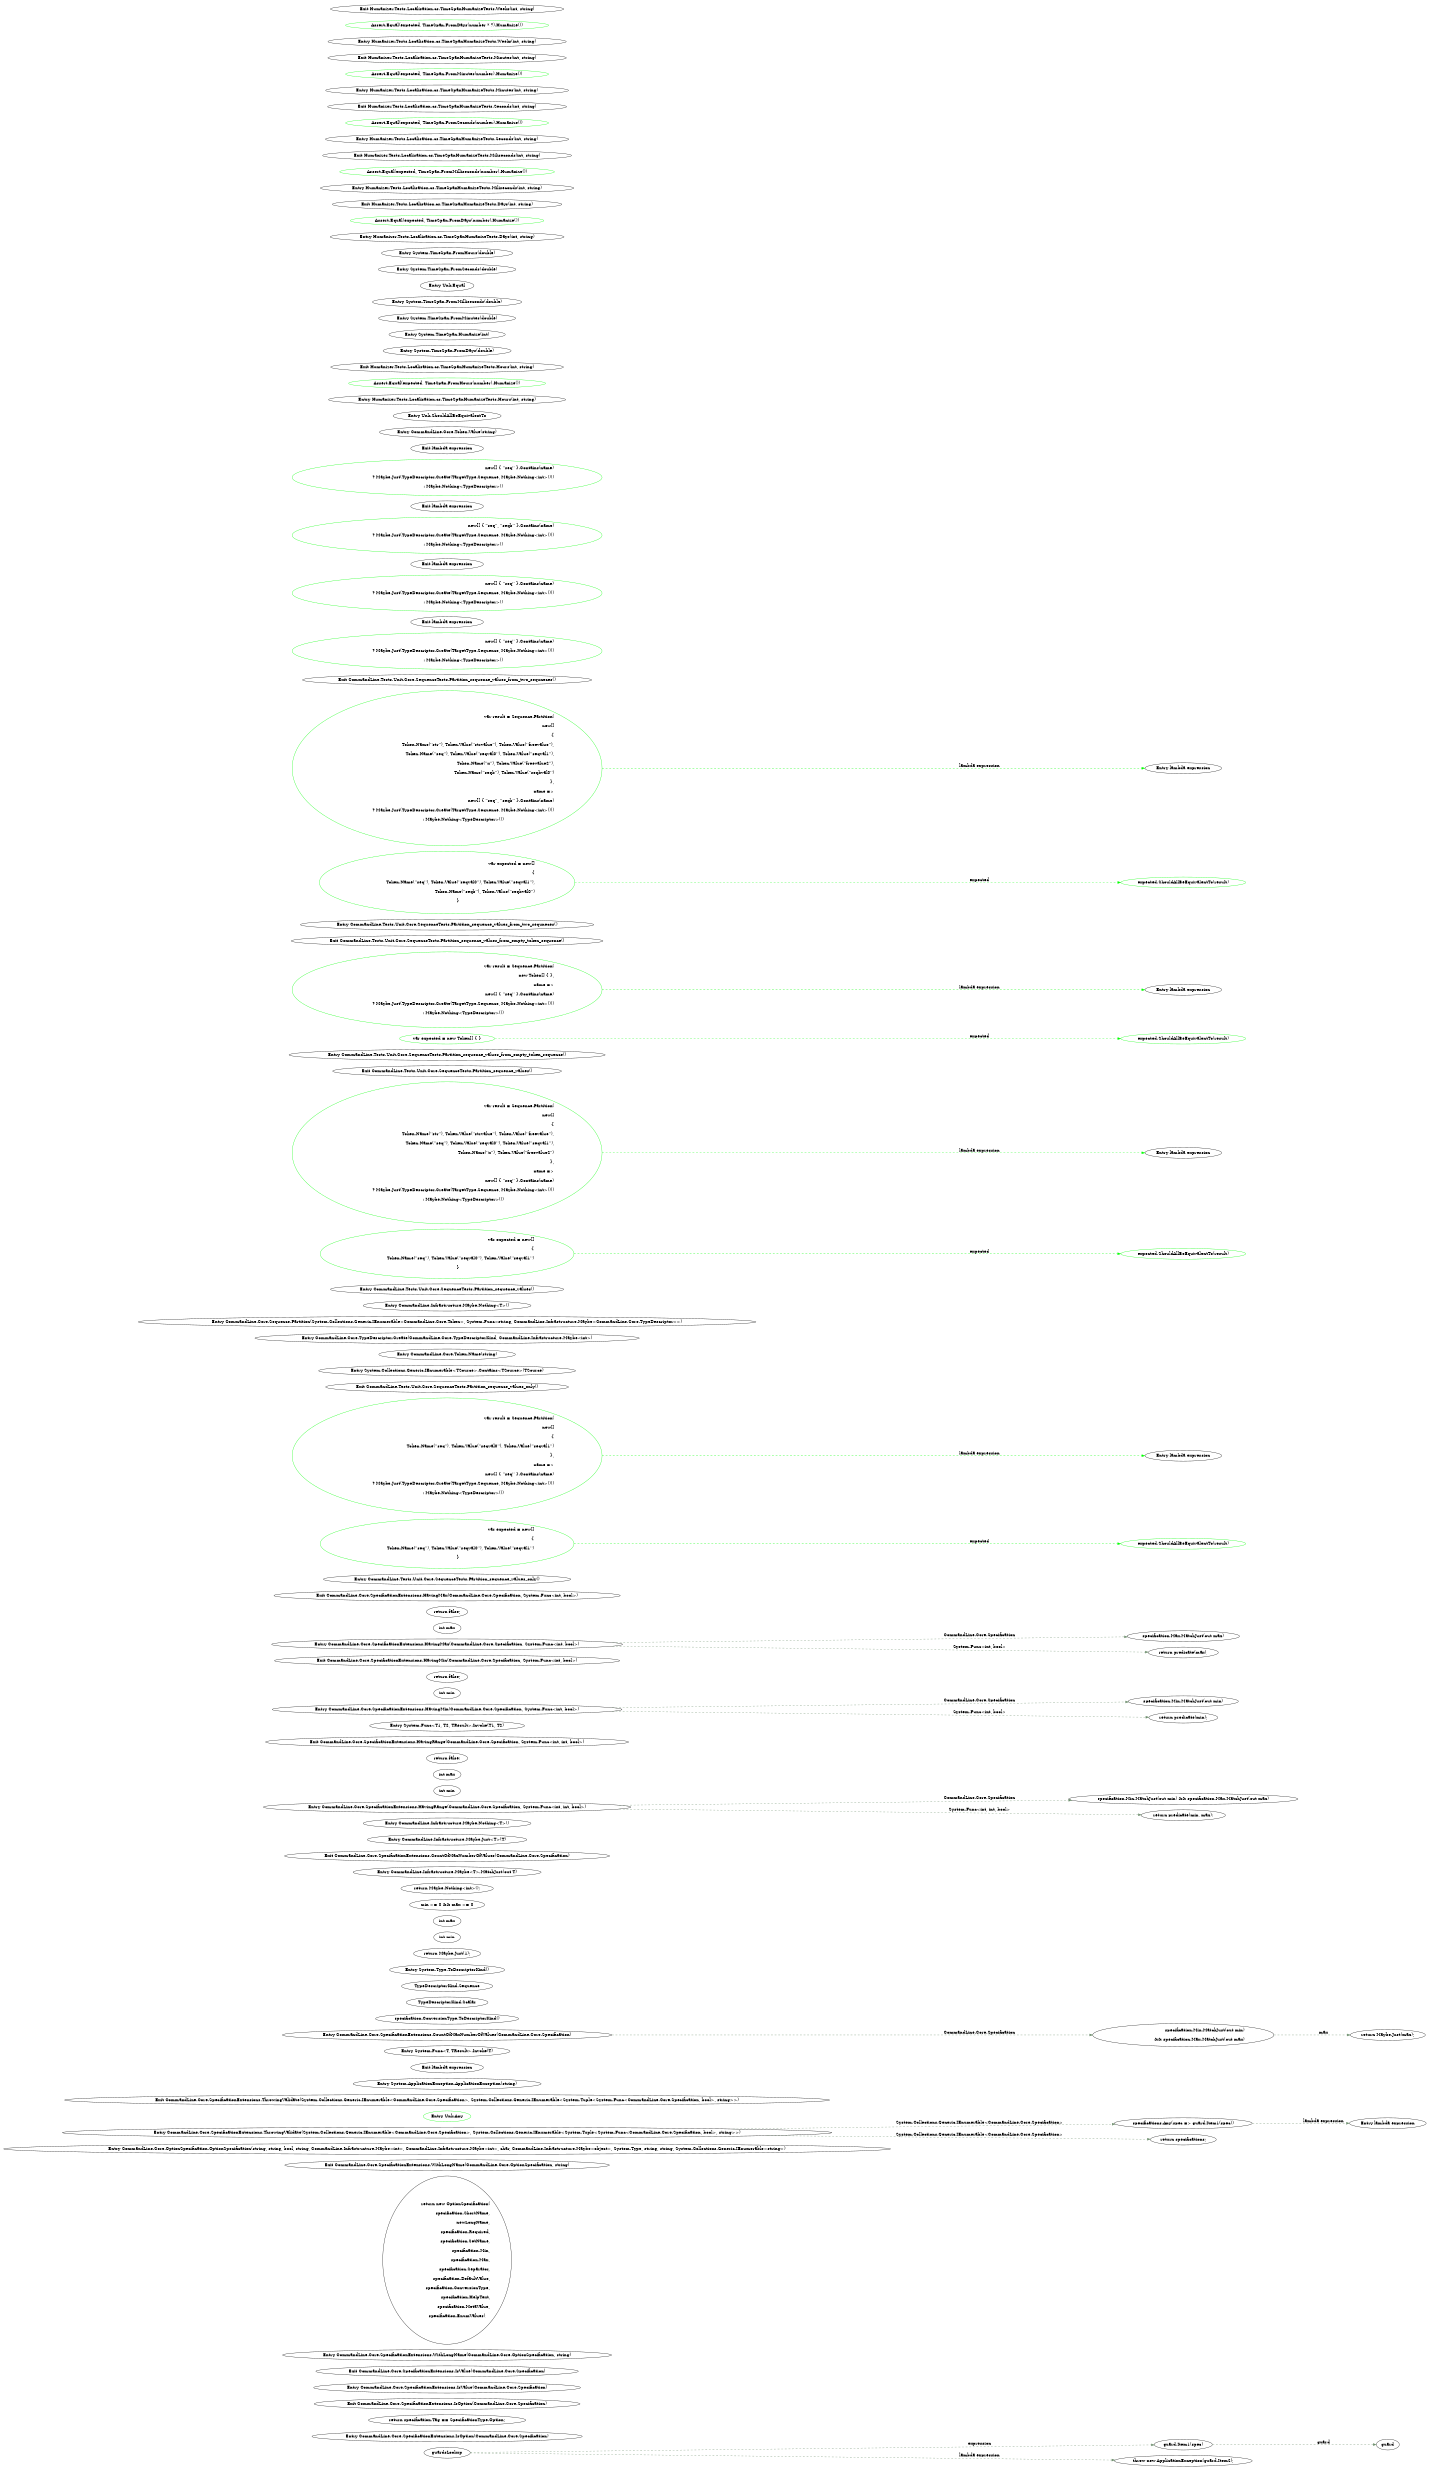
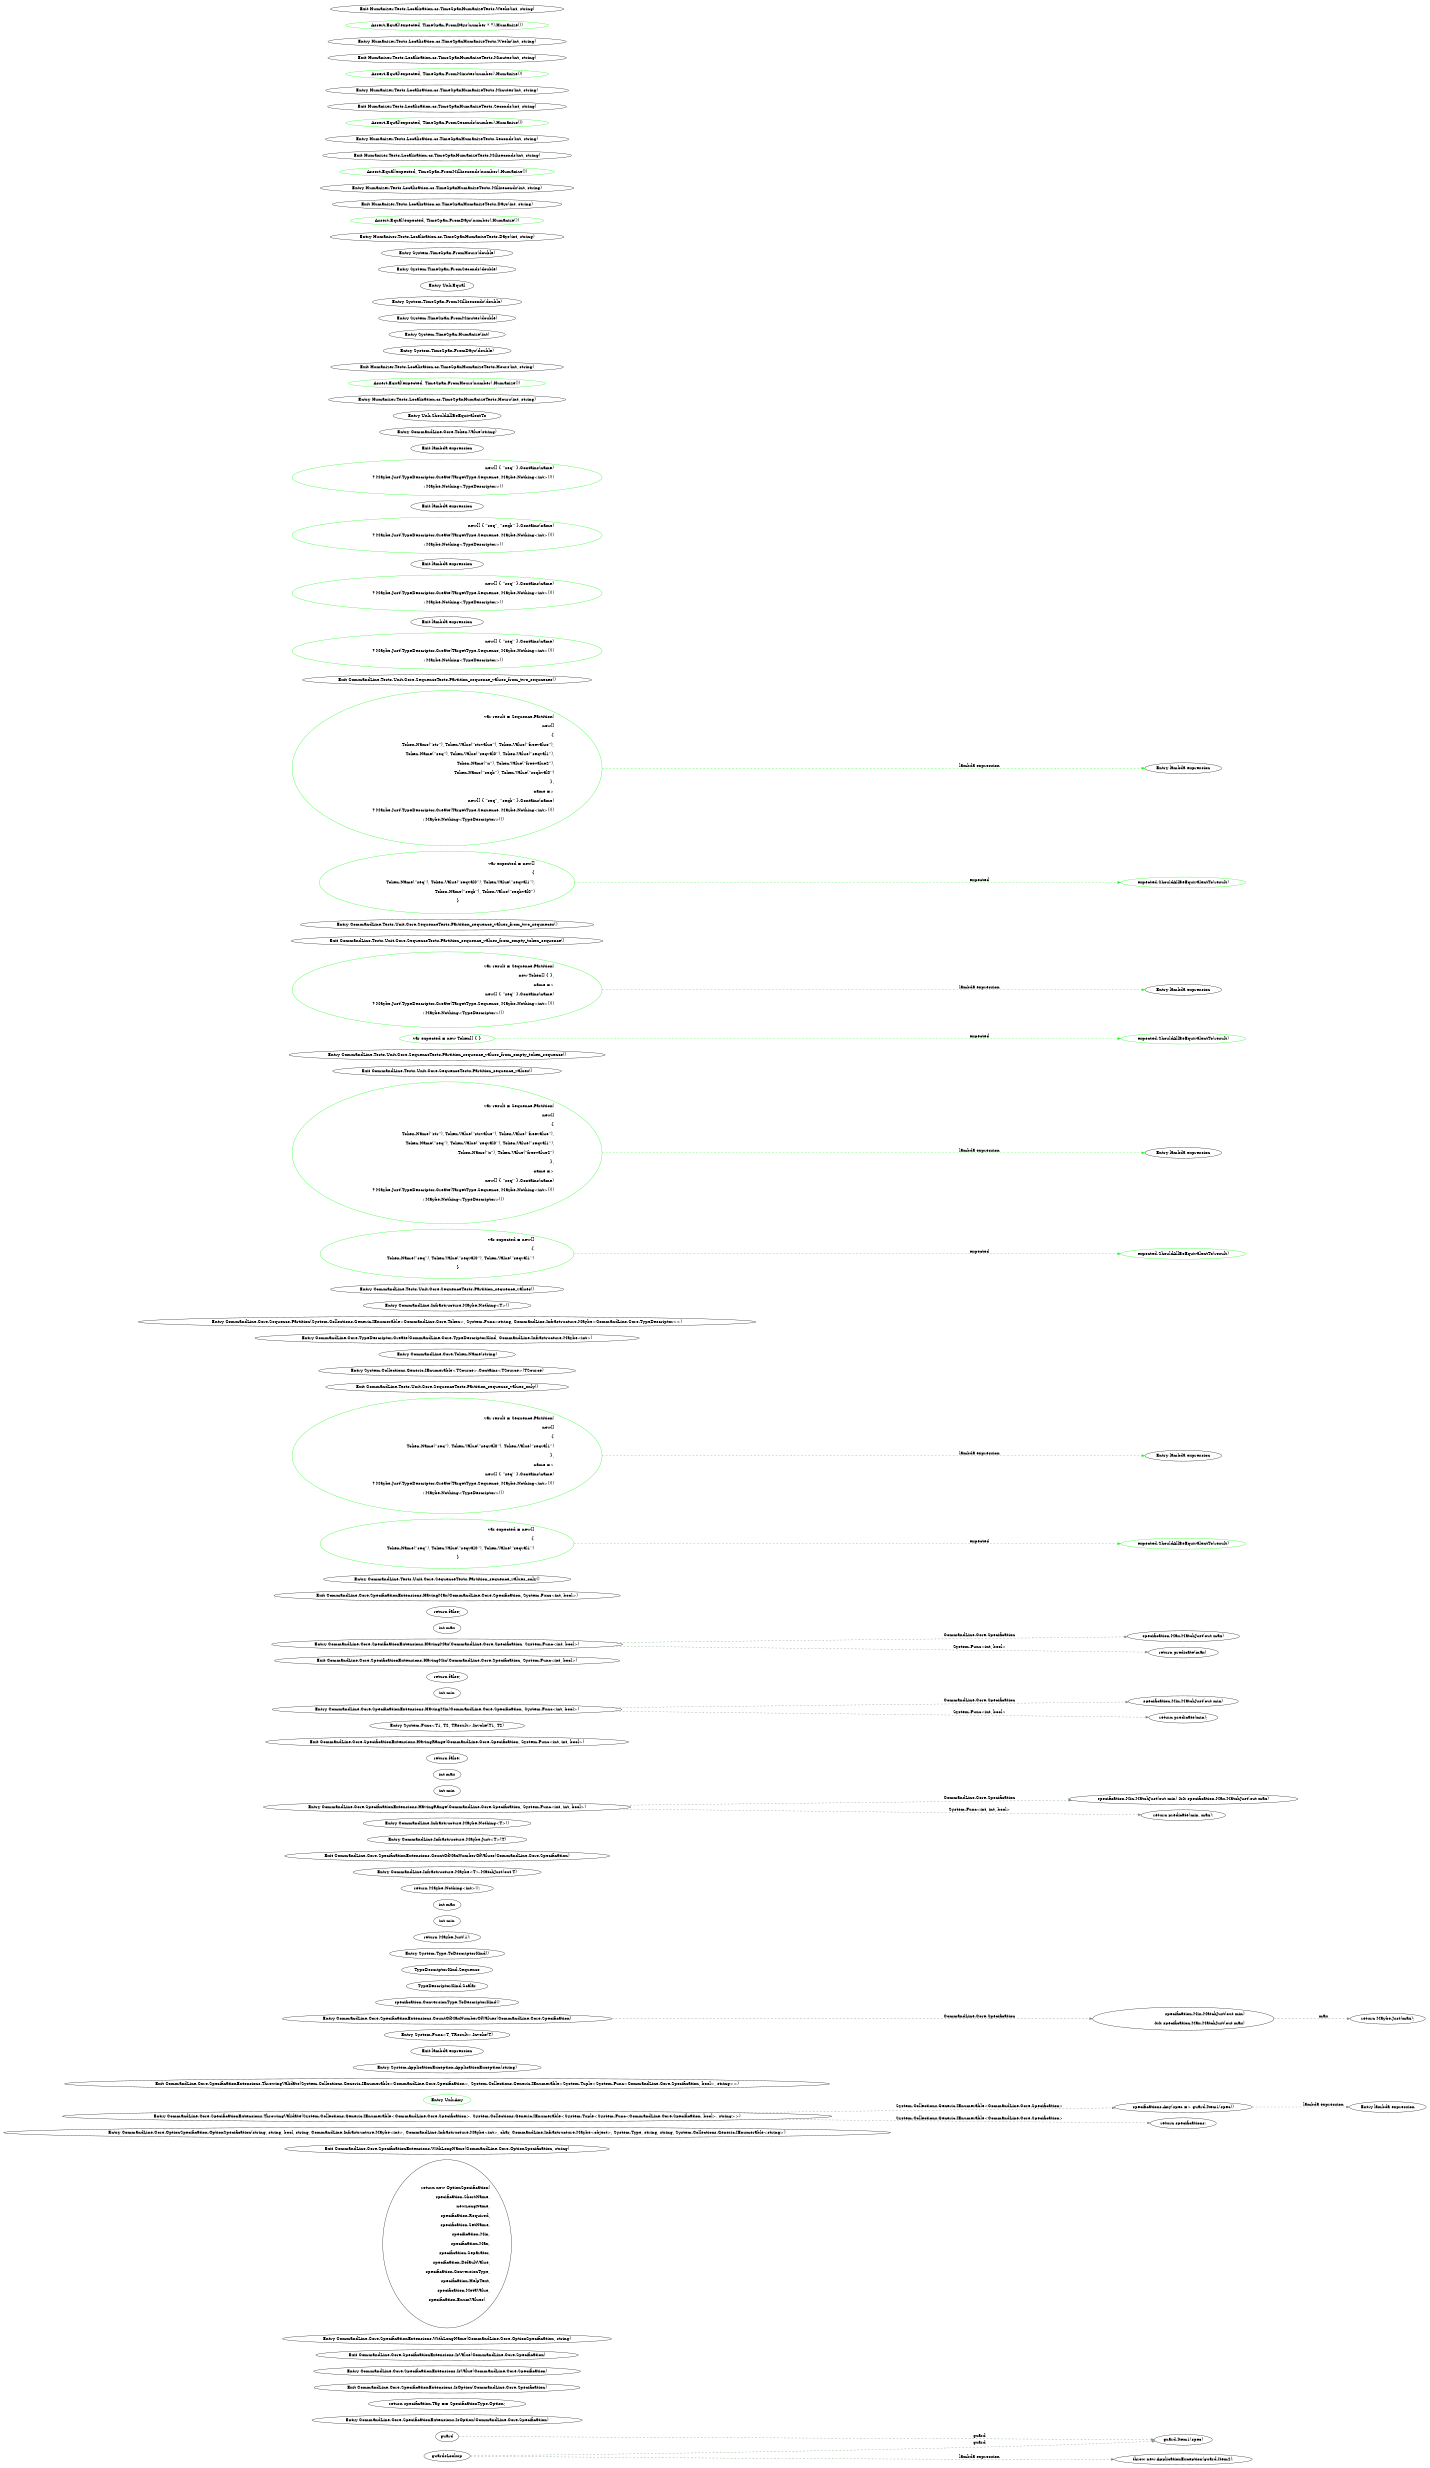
node "min >= 0 && max >= 0": removed
edge "guardsLookup" -> "guard.Item1(spec)": label "expression" -> "guard"
edge "guard.Item1(spec)" -> "guard": reversed
